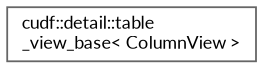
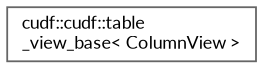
node "cudf::detail::table _view_base< ColumnView >": label "cudf::detail::table _view_base< ColumnView >" -> "cudf::cudf::table _view_base< ColumnView >"
